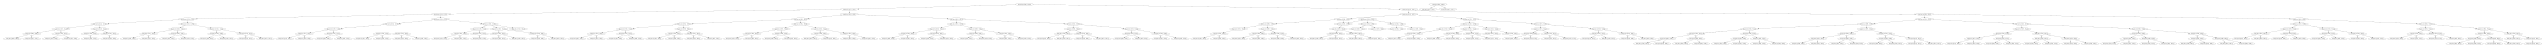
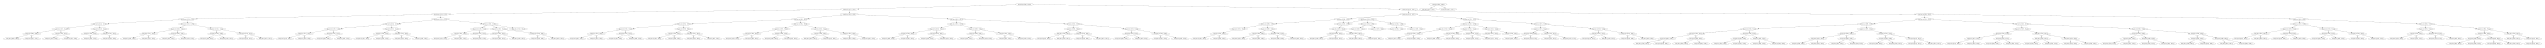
node "Node{data=[4257, 4257]}": added
